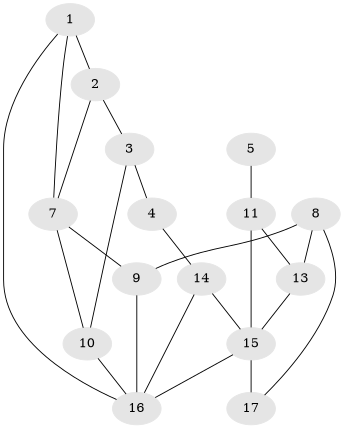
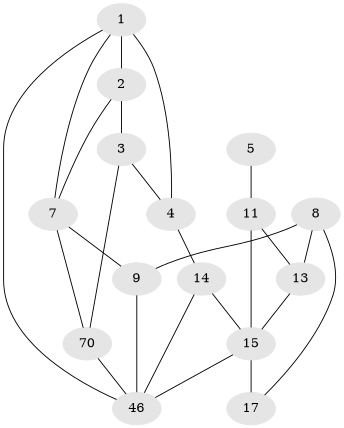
edge "1" -- "4": added
node "10": label "10" -> "70"
node "16": label "16" -> "46"
